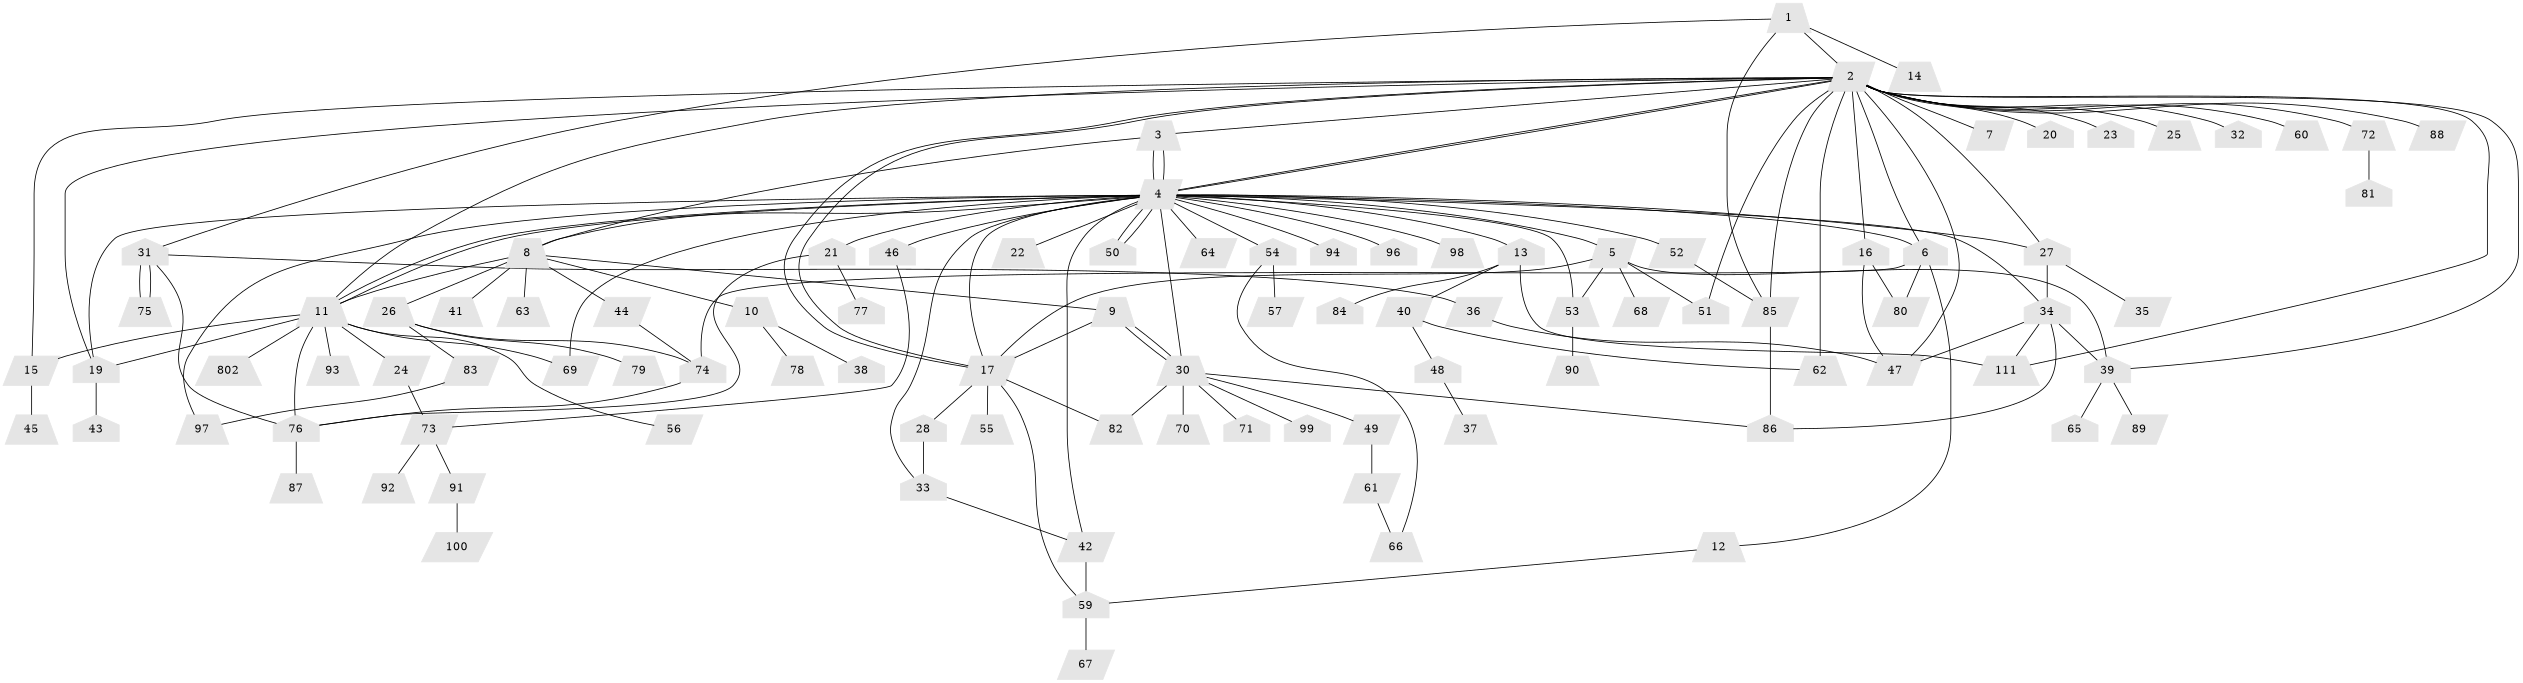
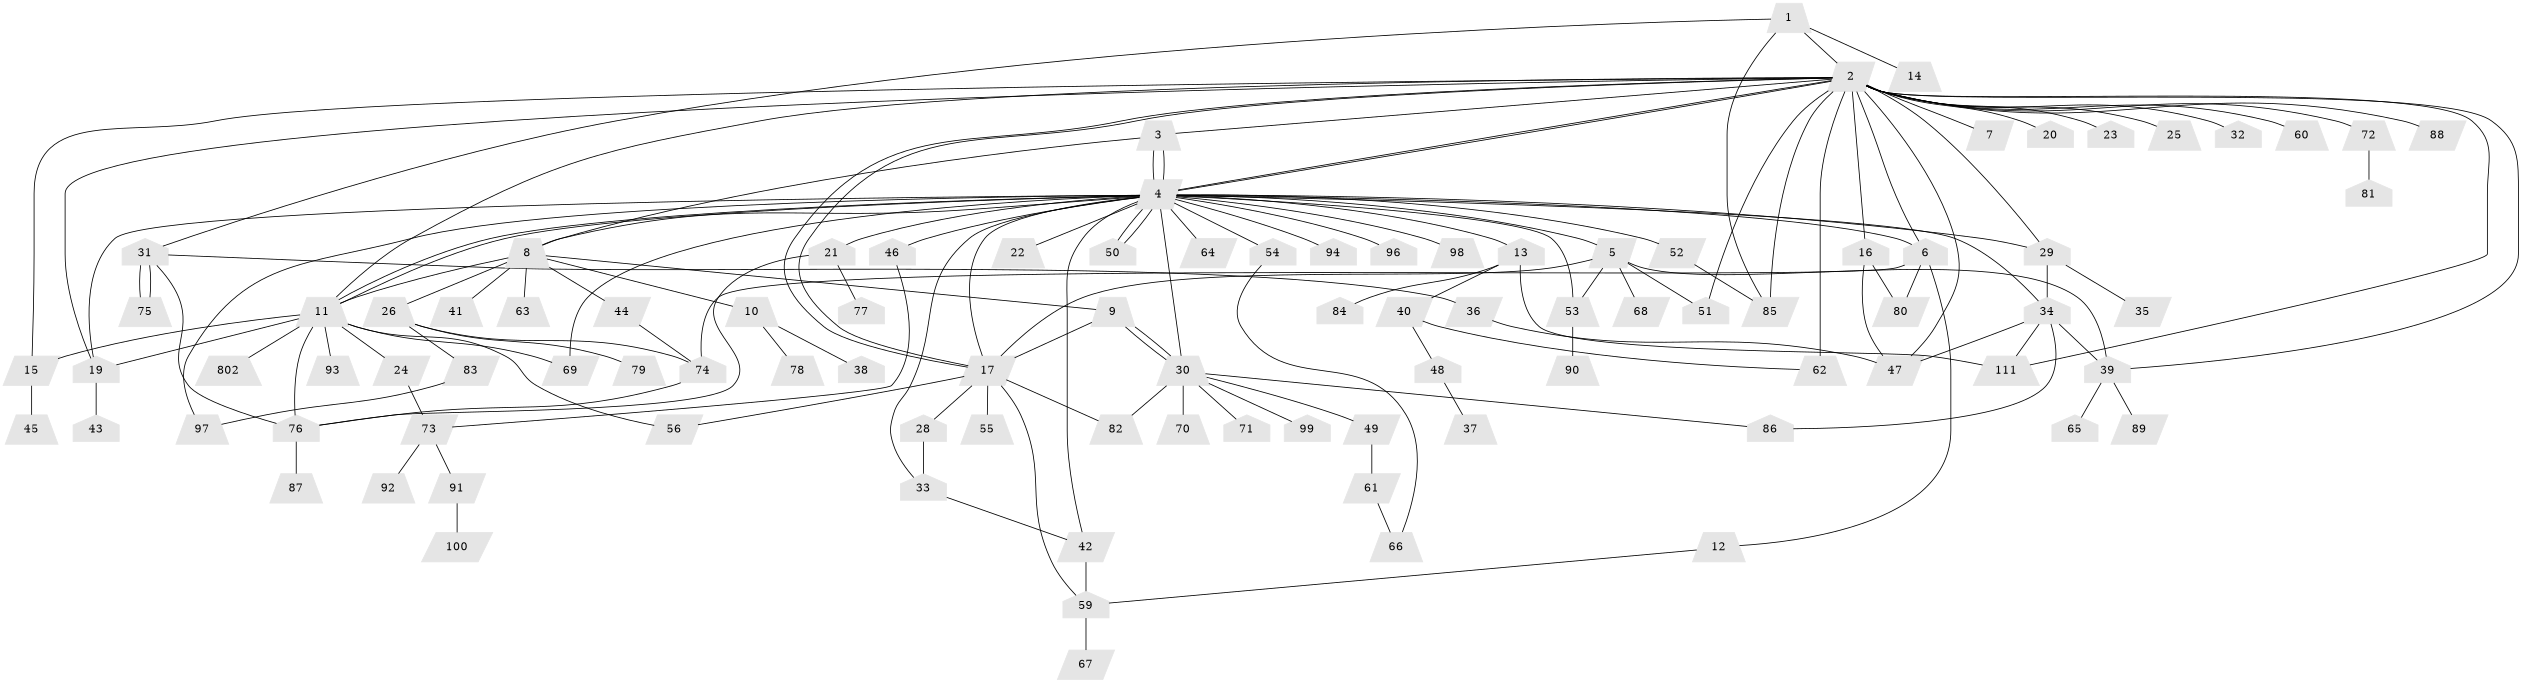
node "27": label "27" -> "29"
node "57": removed
edge "85" -- "86": removed
edge "17" -- "56": added
